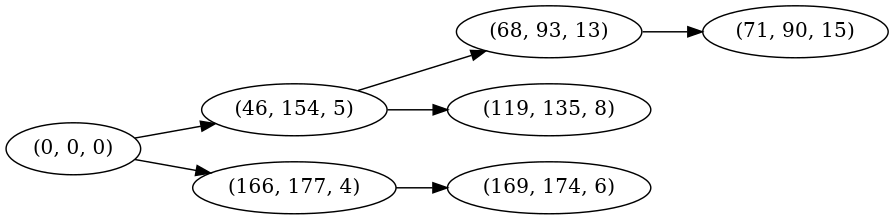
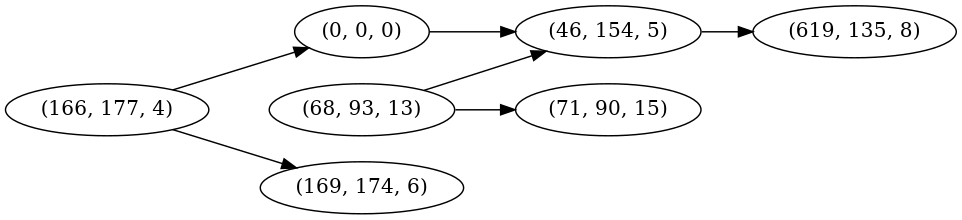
edge "(46, 154, 5)" -> "(68, 93, 13)": reversed
node "(119, 135, 8)": label "(119, 135, 8)" -> "(619, 135, 8)"
edge "(0, 0, 0)" -> "(166, 177, 4)": reversed
